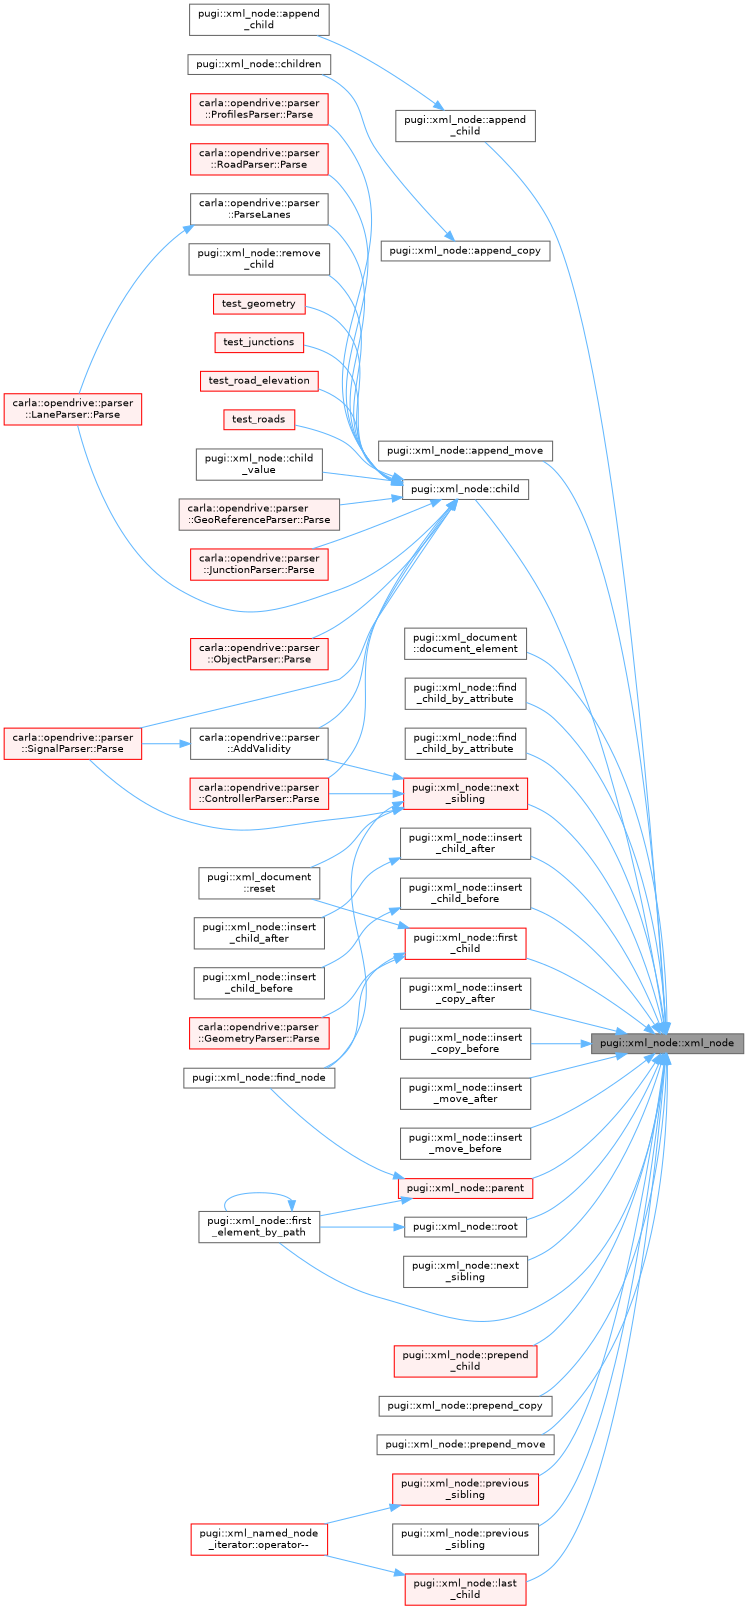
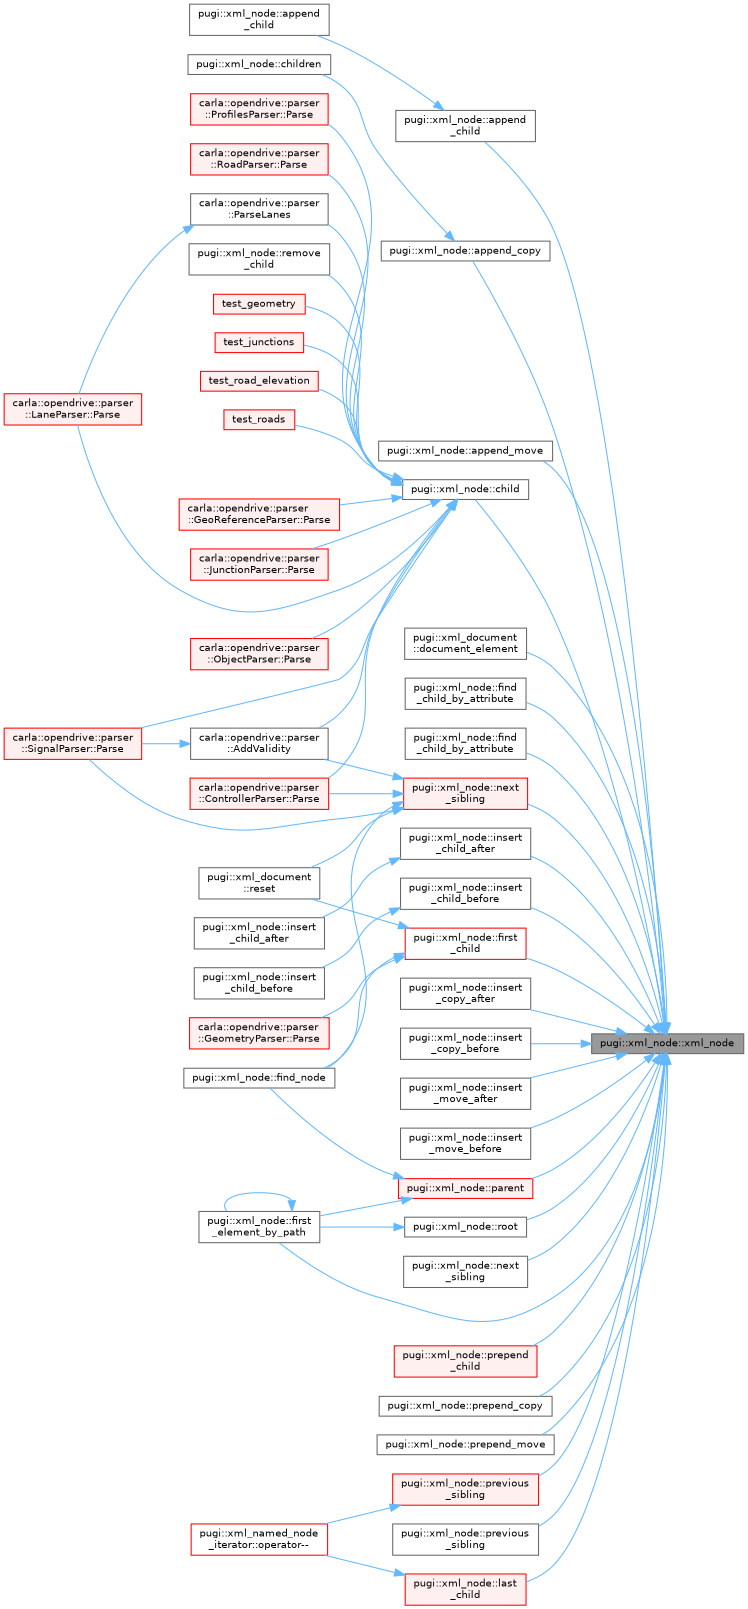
node "pugi::xml_node::child _value": removed
node "carla::opendrive::parser ::GeoReferenceParser::Parse": color grey40 -> red
edge "pugi::xml_node::append_copy" -> "pugi::xml_node::xml_node": added
